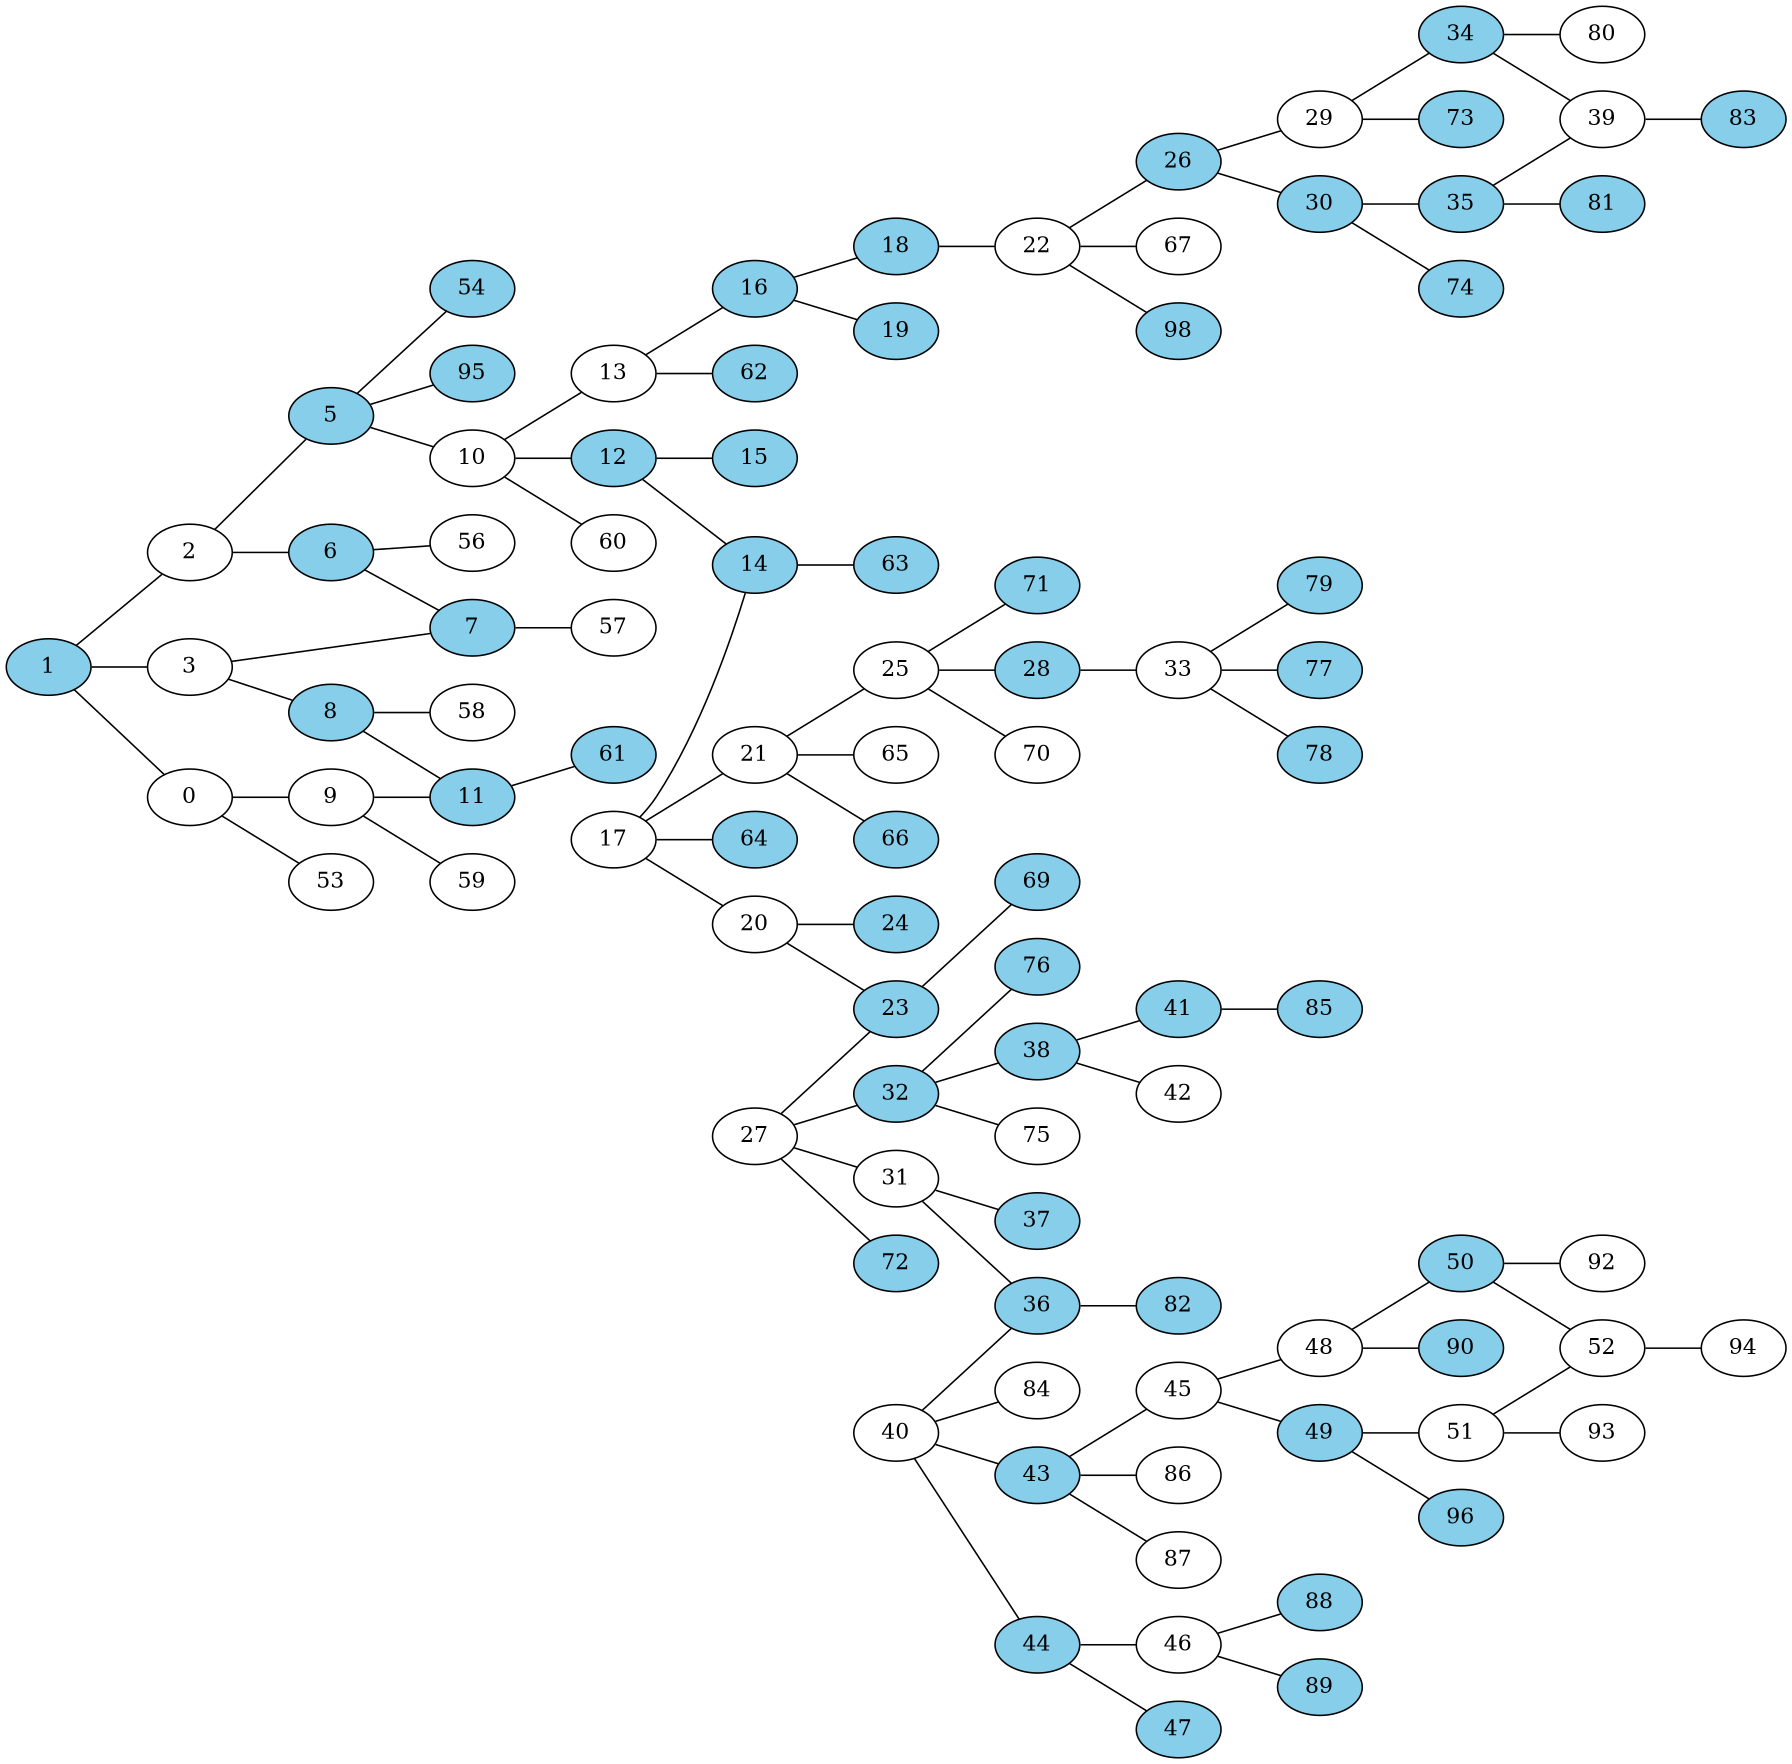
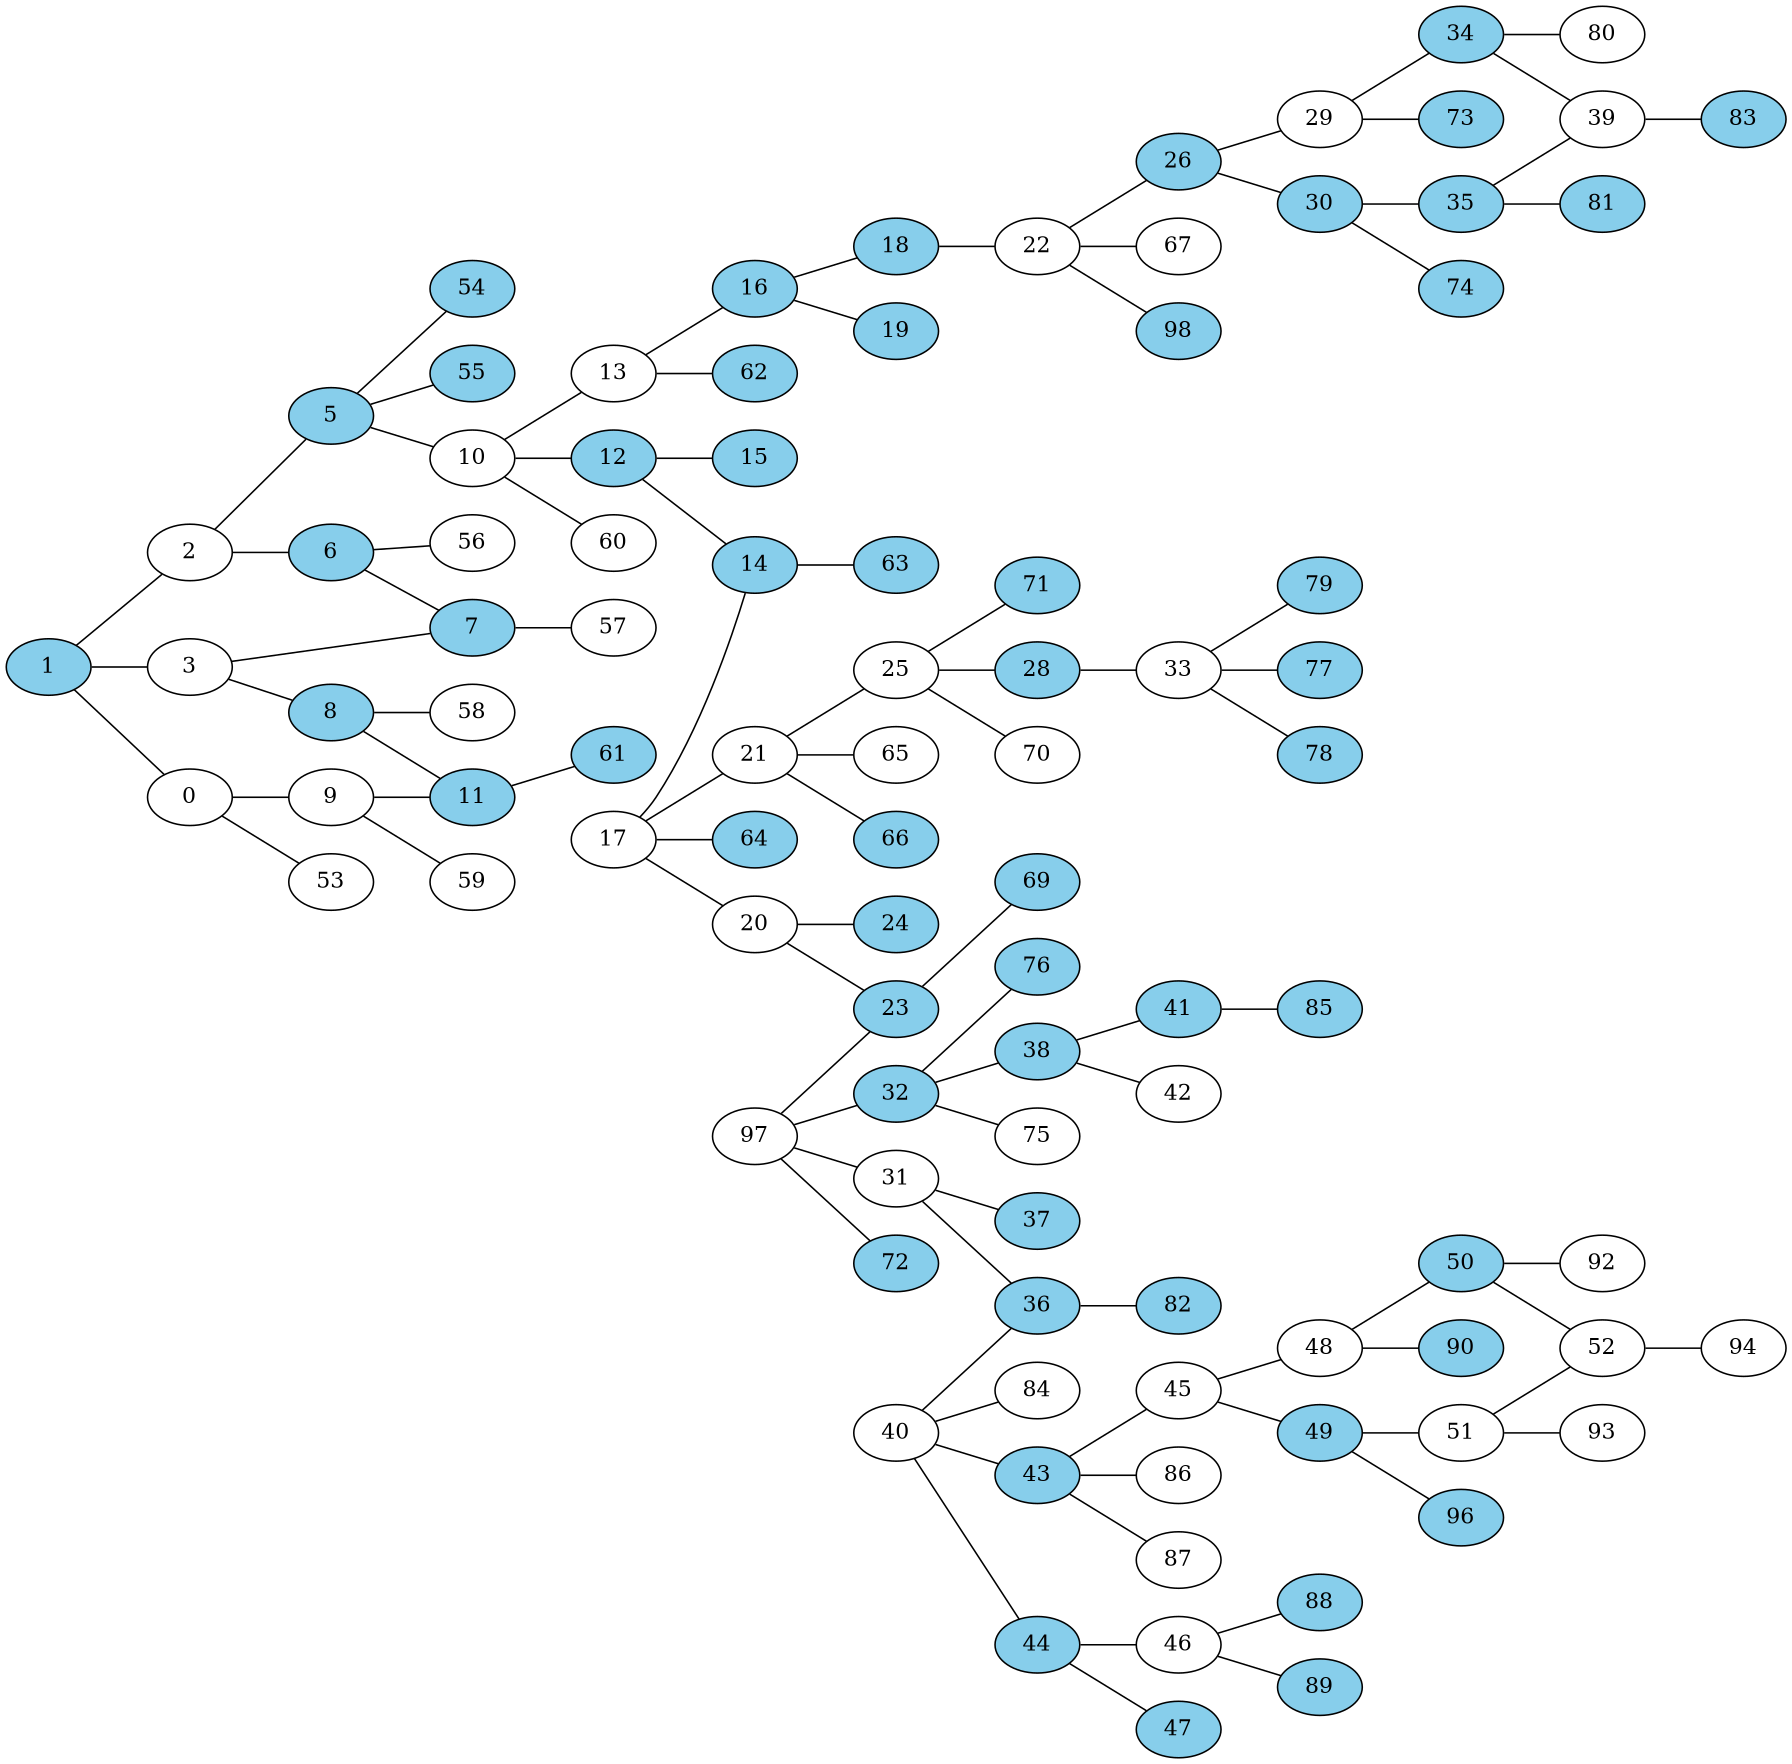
node "95": label "95" -> "55"
node "27": label "27" -> "97"
